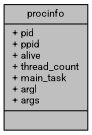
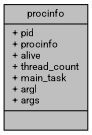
node "procinfo": text "+ ppid" -> "+ procinfo"
